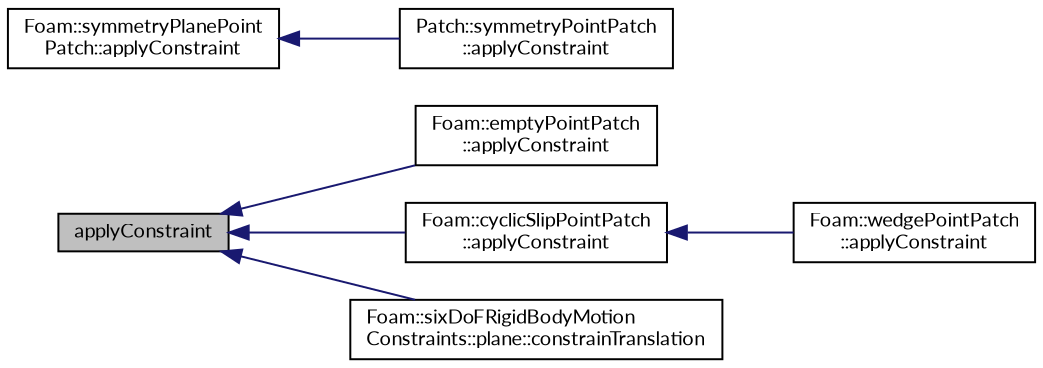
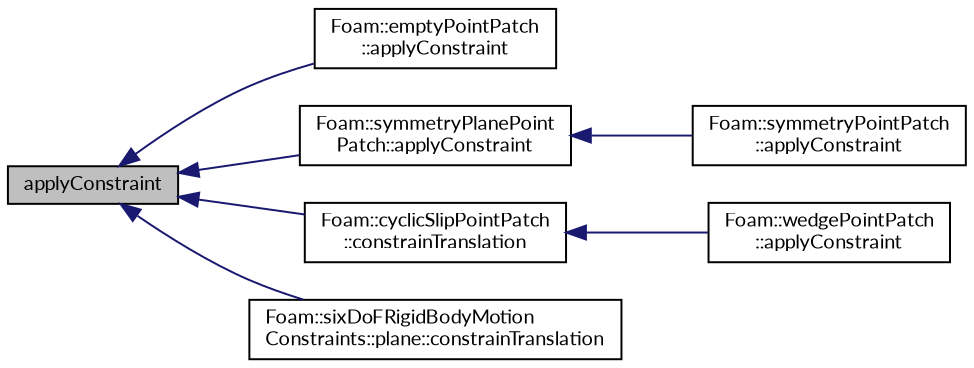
node "Patch::symmetryPointPatch ::applyConstraint": label "Patch::symmetryPointPatch ::applyConstraint" -> "Foam::symmetryPointPatch ::applyConstraint"
edge "Foam::symmetryPlanePoint Patch::applyConstraint" -> "applyConstraint": added
node "Foam::cyclicSlipPointPatch ::applyConstraint": label "Foam::cyclicSlipPointPatch ::applyConstraint" -> "Foam::cyclicSlipPointPatch ::constrainTranslation"
